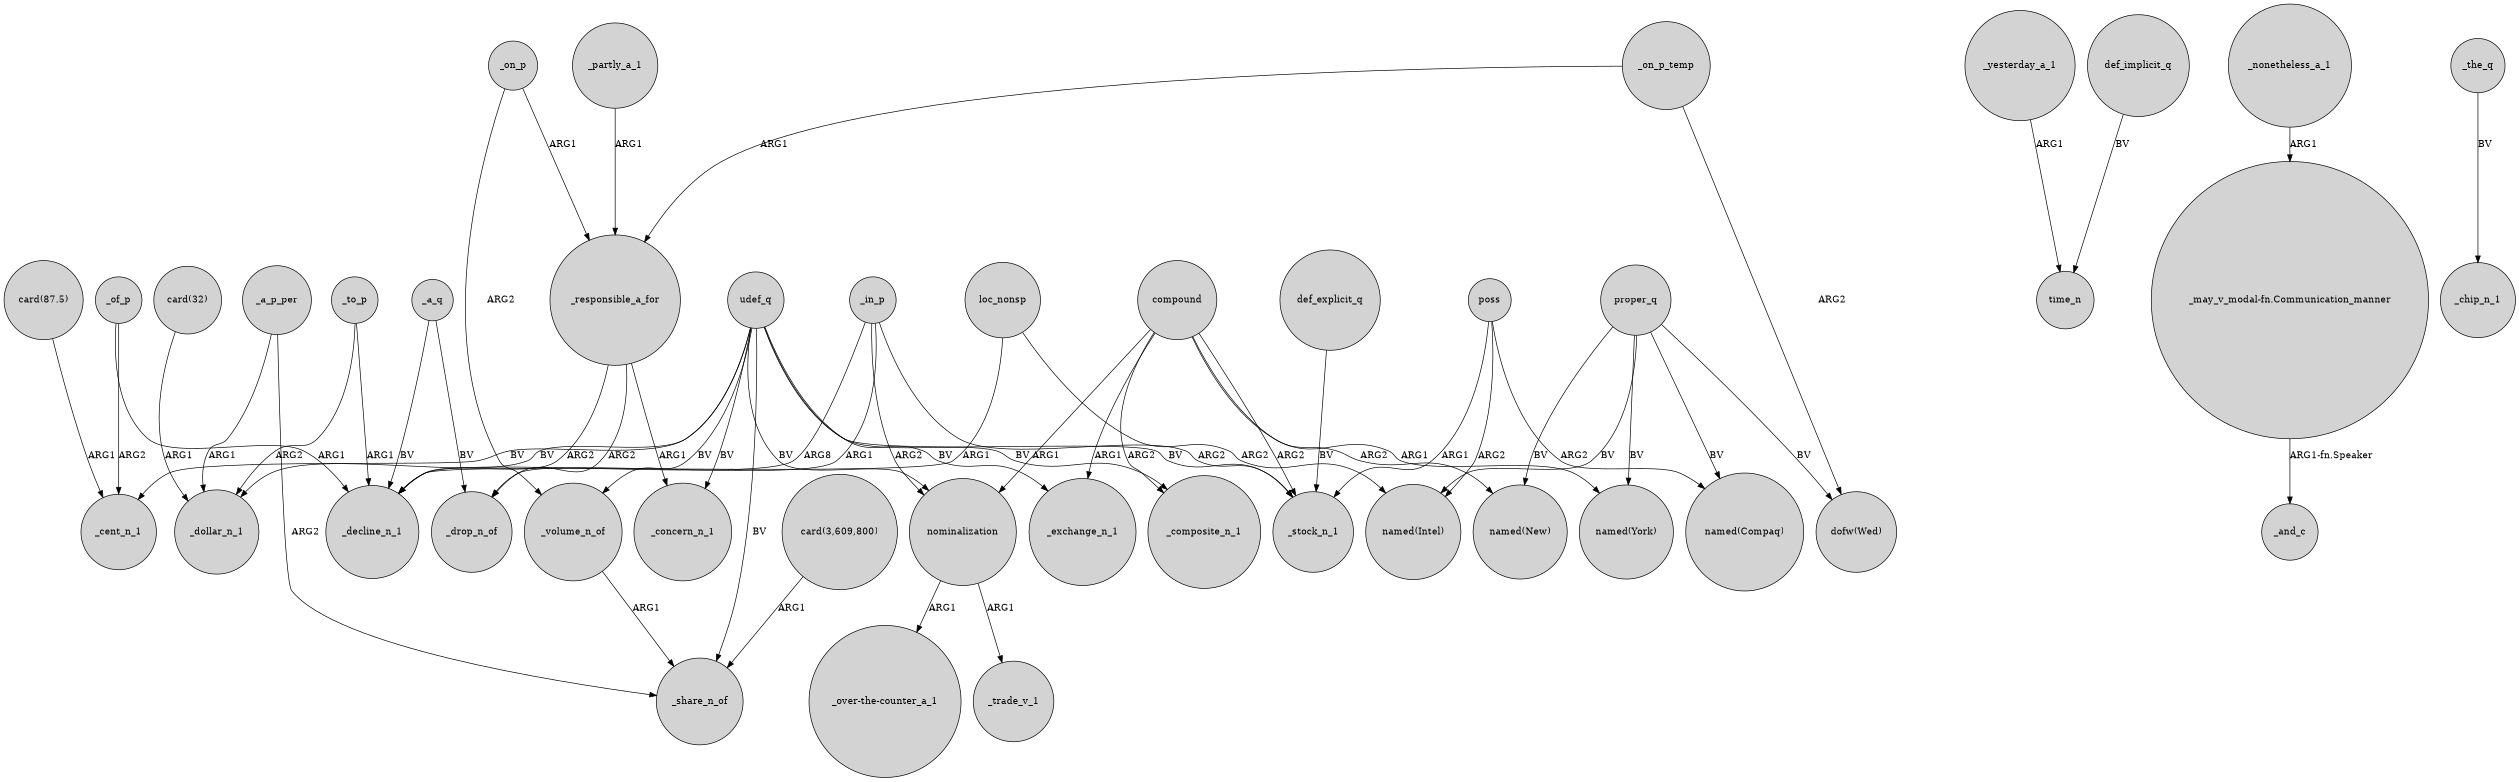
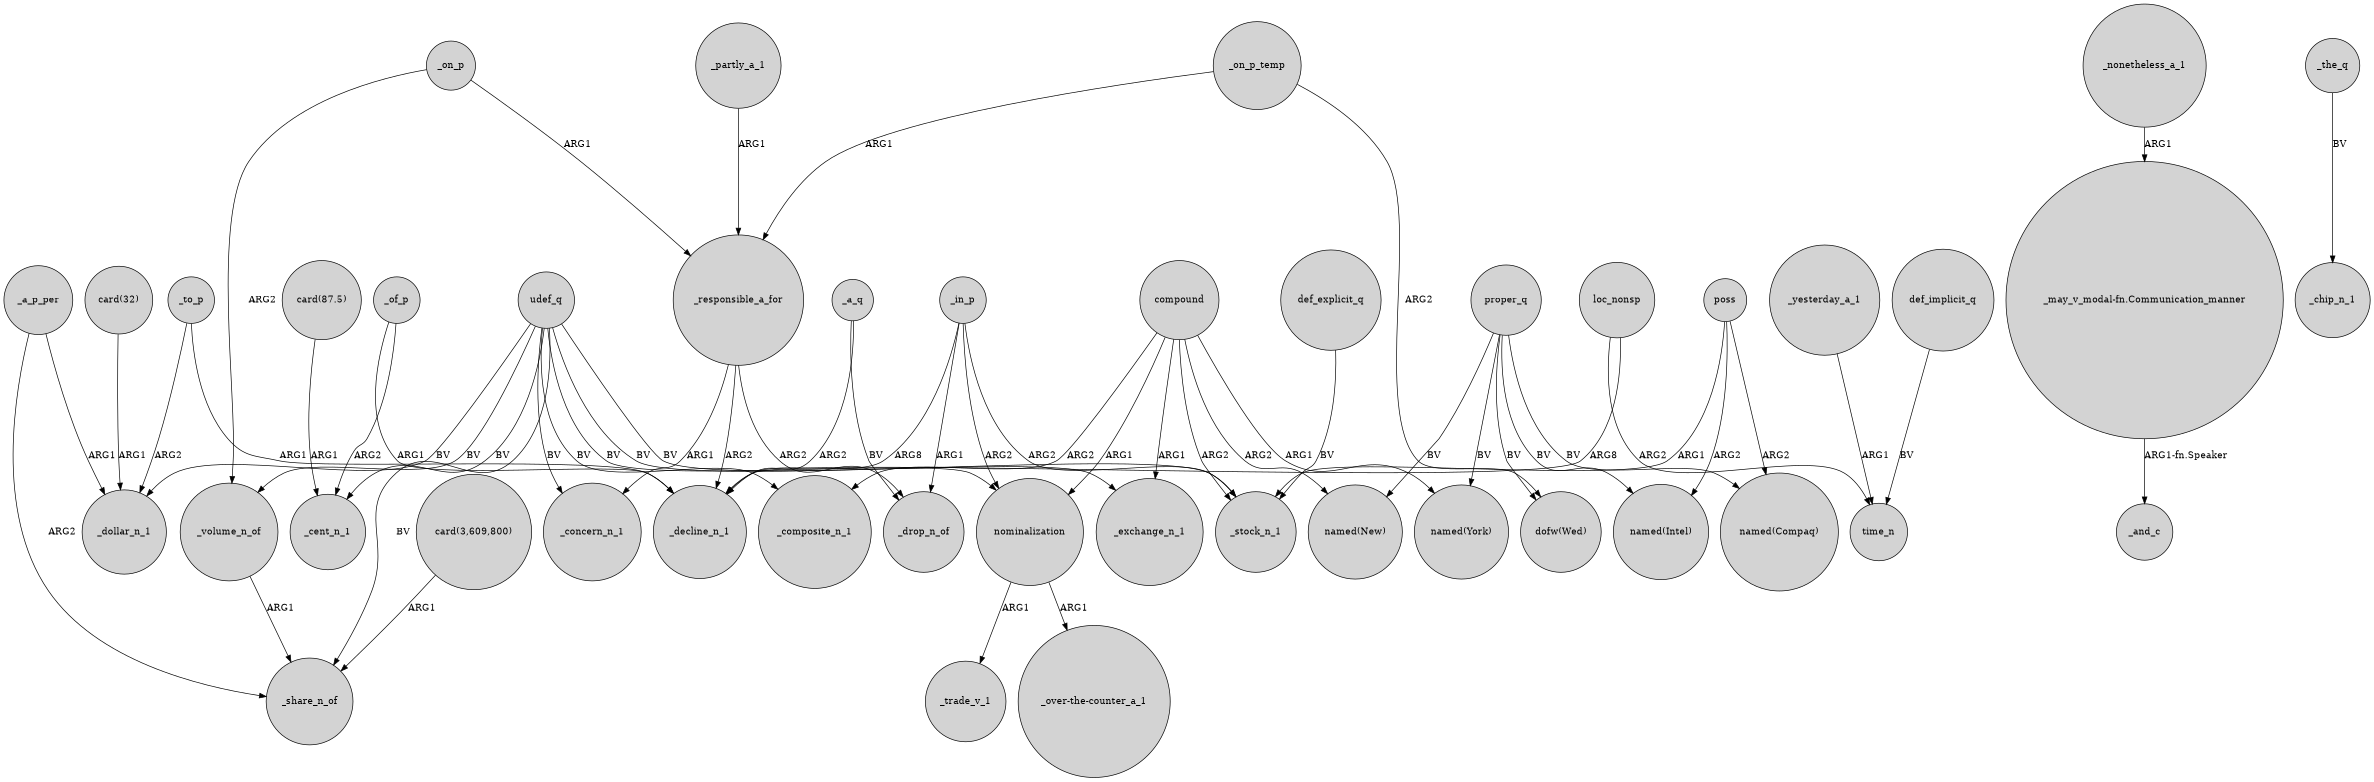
edge "loc_nonsp" -> "named(Intel)": now "loc_nonsp" -> "time_n"
edge "_a_q" -> "_decline_n_1": label "BV" -> "ARG2"
edge "loc_nonsp" -> "_decline_n_1": label "ARG1" -> "ARG8"
